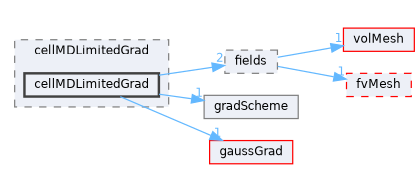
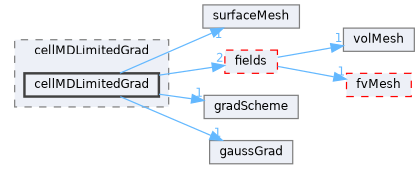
node "surfaceMesh": added
node "volMesh": color red -> grey50
node "fields": color grey50 -> red
node "gaussGrad": color red -> grey50
